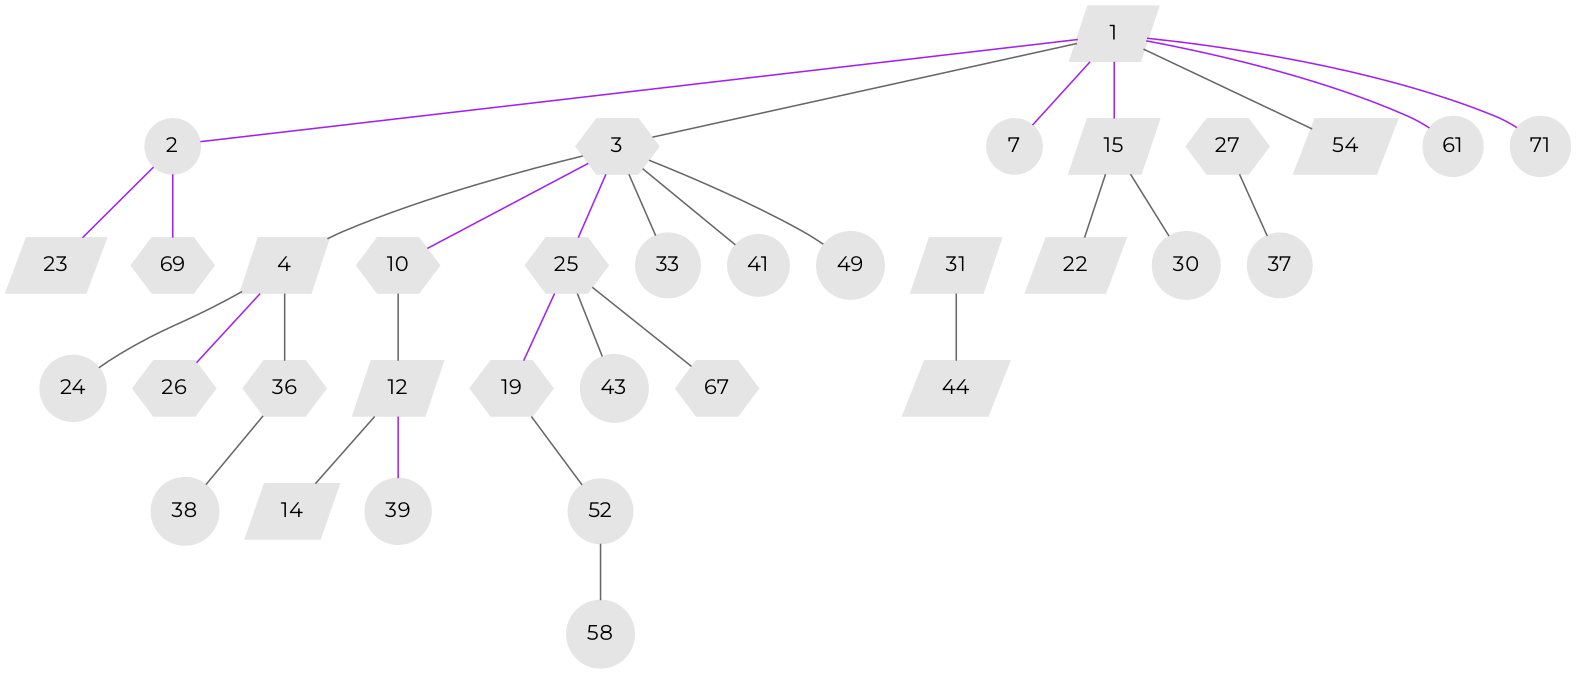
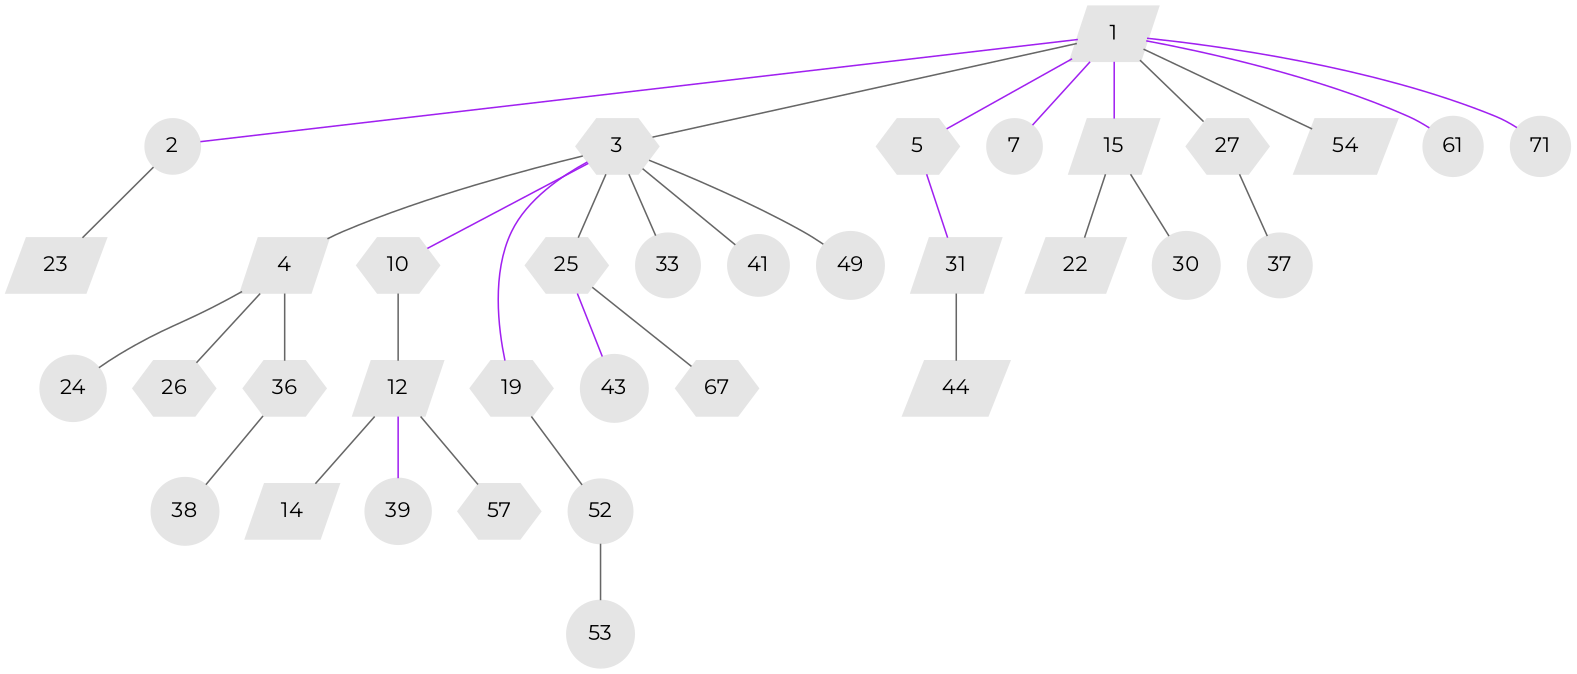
edge "1" -- "27": added
node "5": added
edge "2" -- "23": color purple -> gray40
edge "3" -- "25": color purple -> gray40
node "69": removed
edge "25" -- "43": color gray40 -> purple
edge "25" -- "19": now "3" -- "19"
edge "4" -- "26": color purple -> gray40
node "57": added
node "58": label "58" -> "53"
